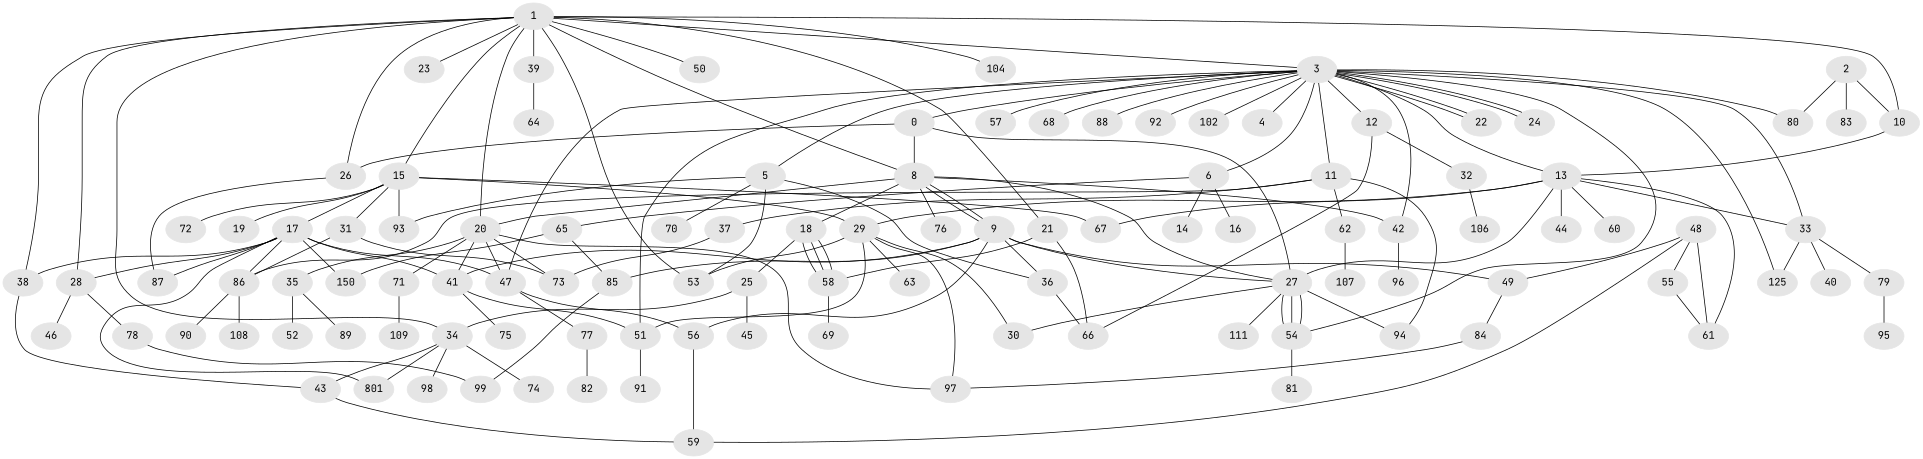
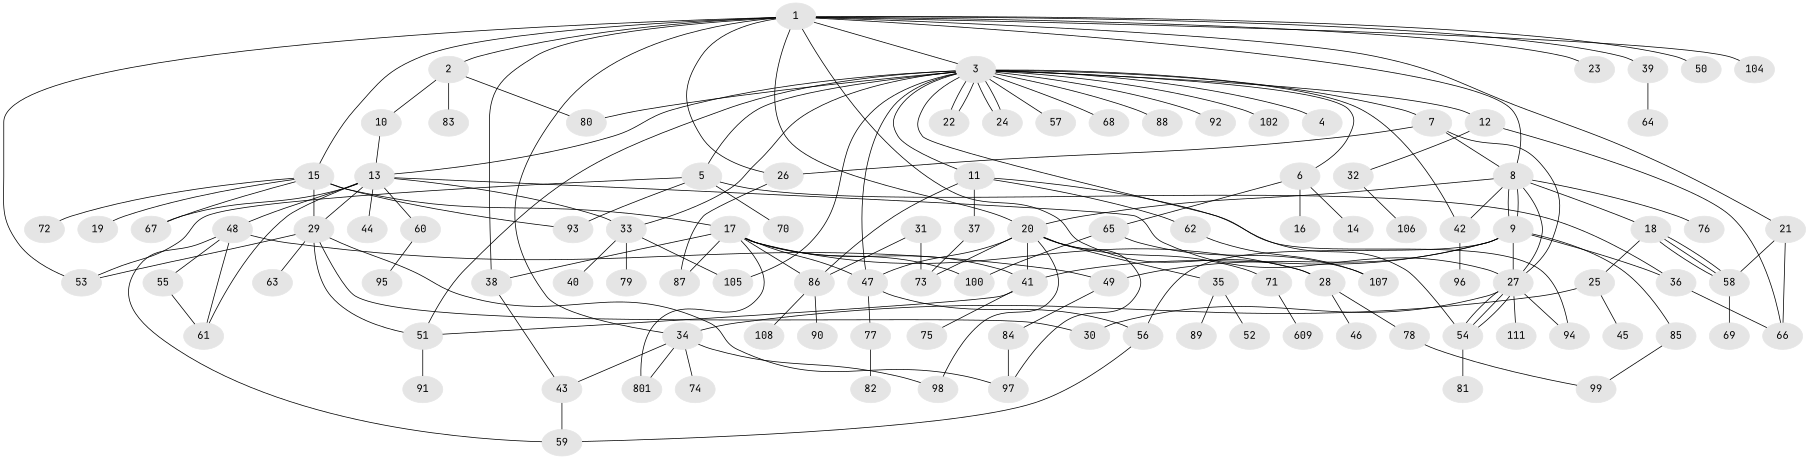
edge "1" -- "10": now "1" -- "2"
node "0": label "0" -> "7"
edge "15" -- "31": removed
edge "13" -- "48": added
edge "65" -- "85": now "65" -- "107"
node "150": label "150" -> "100"
node "125": label "125" -> "105"
edge "79" -- "95": now "60" -- "95"
edge "20" -- "98": added
node "109": label "109" -> "609"
